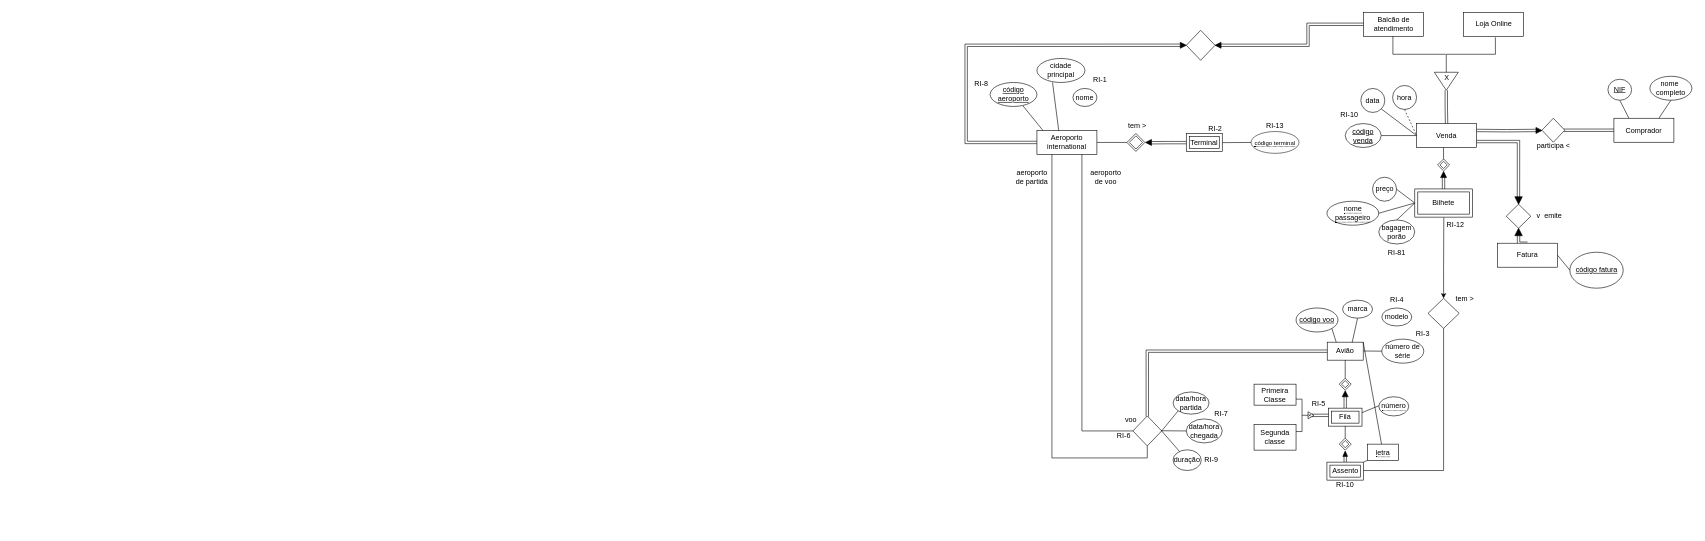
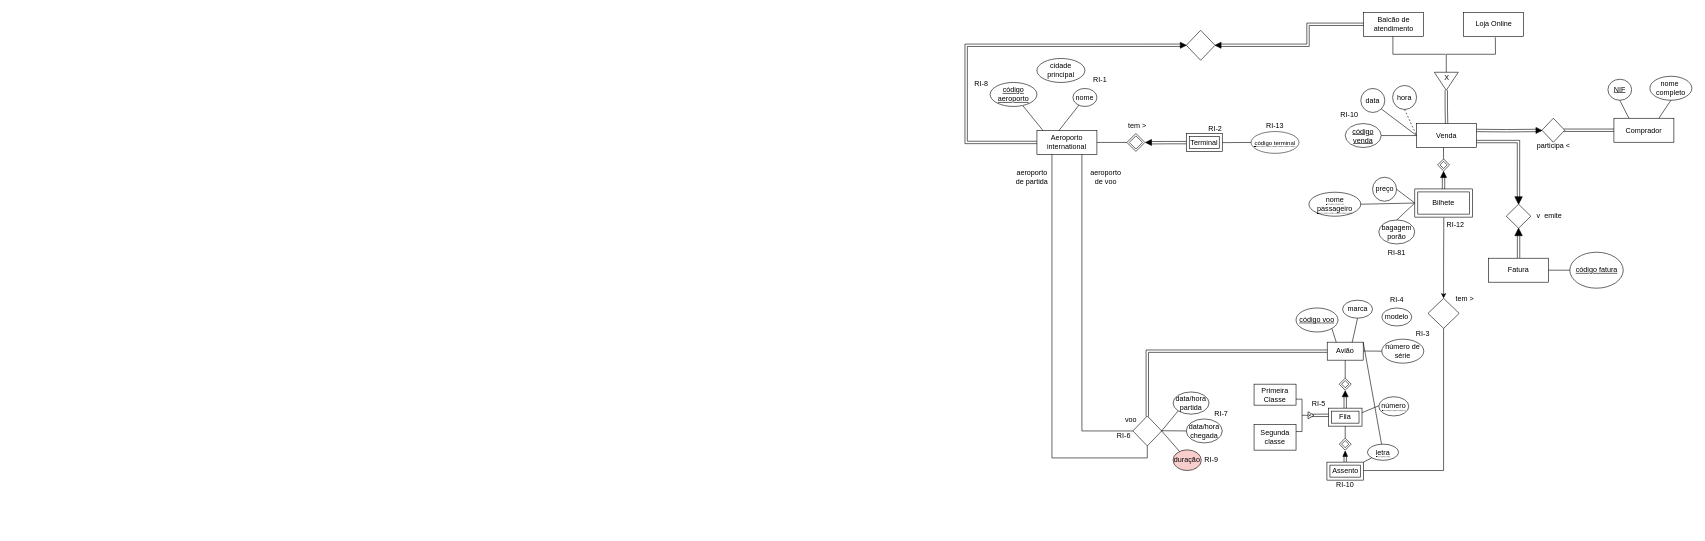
edge "cidade principal" -- "Aeroporto international": now "nome" -- "Aeroporto international"
node "nome passageiro": moved (1353, 213) -> (1335, 204)
node "Fatura": moved (1528, 255) -> (1519, 270)
node "letra": shape rectangle -> ellipse
node "duração": fillcolor #ffffff -> #f8cecc
